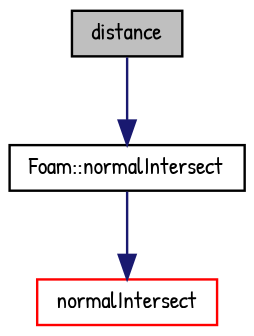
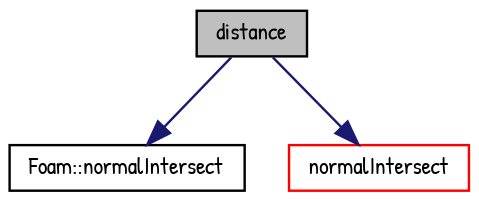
edge "Foam::normalIntersect" -> "normalIntersect": now "distance" -> "normalIntersect"
